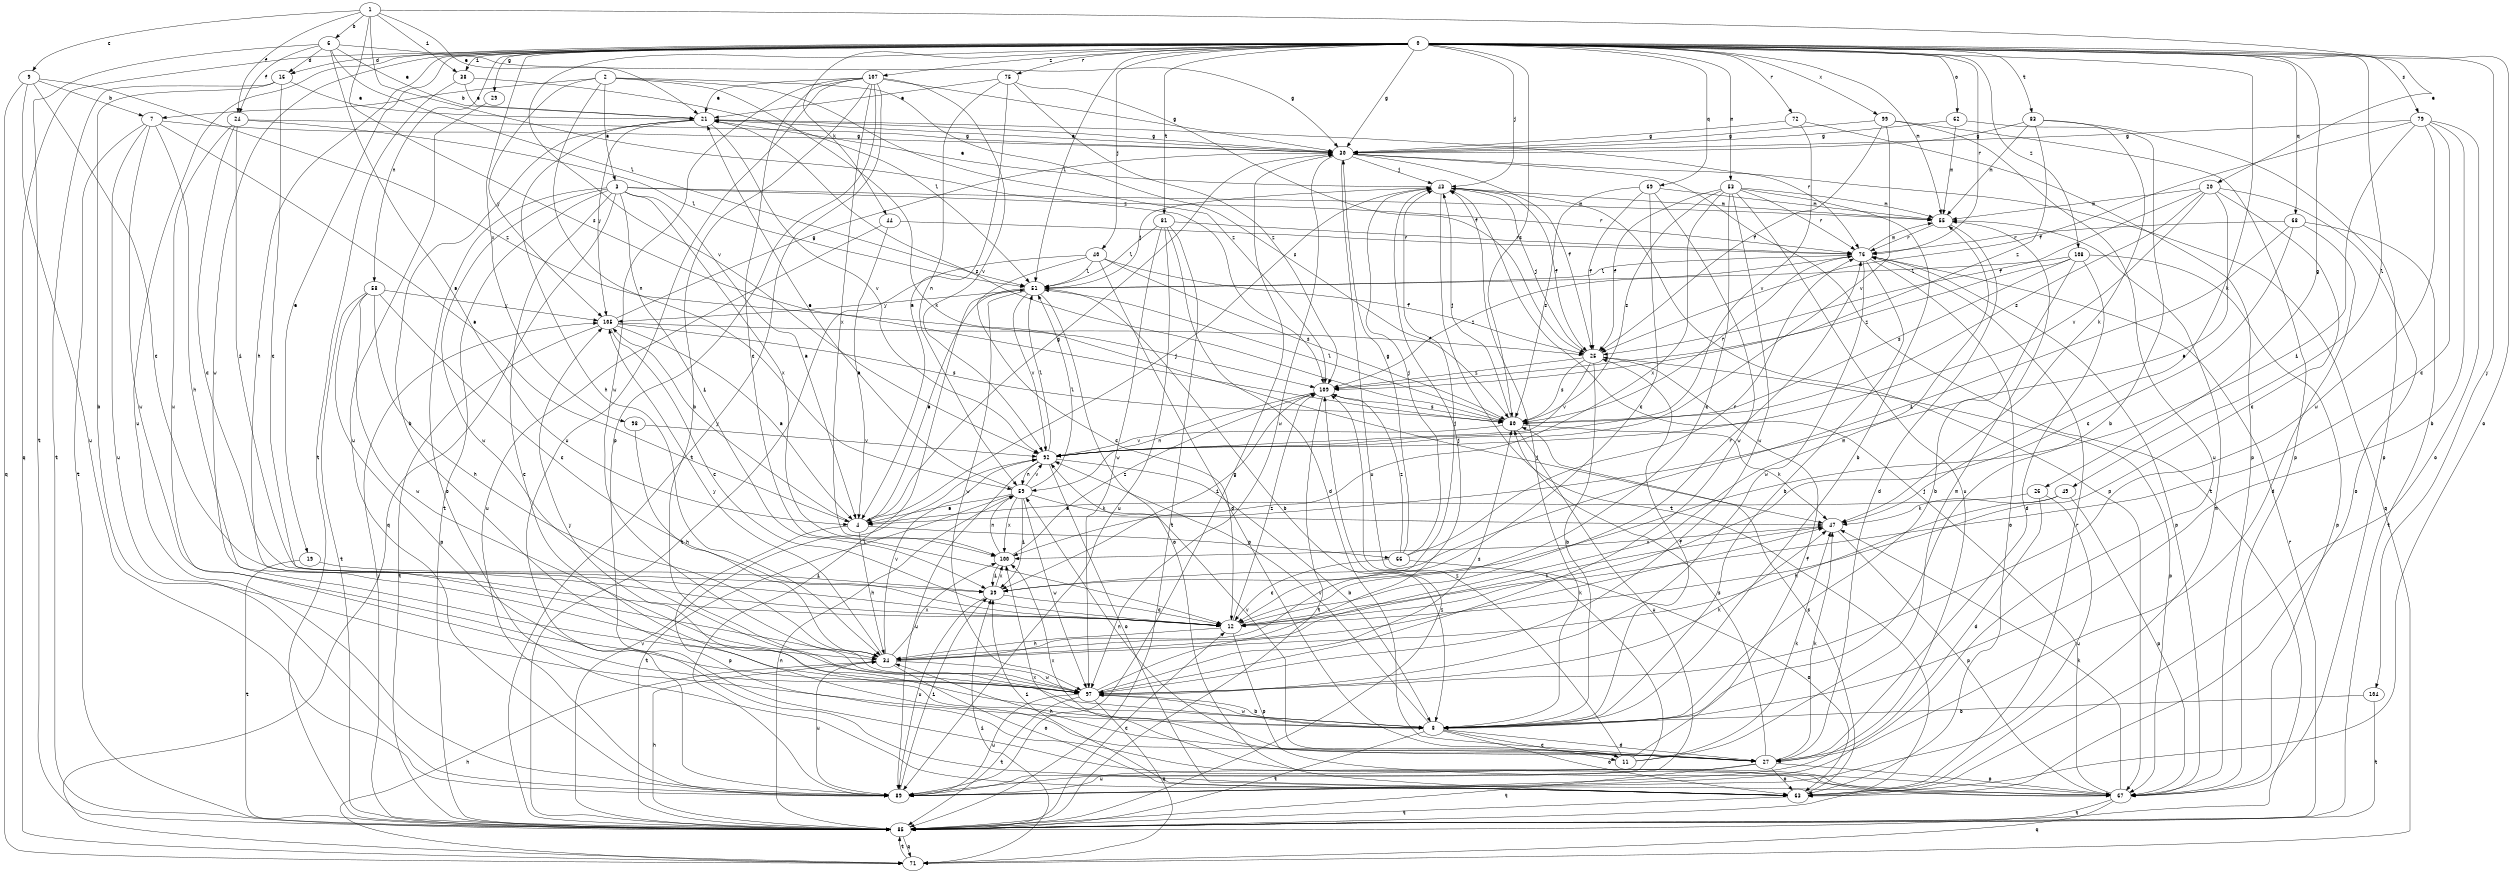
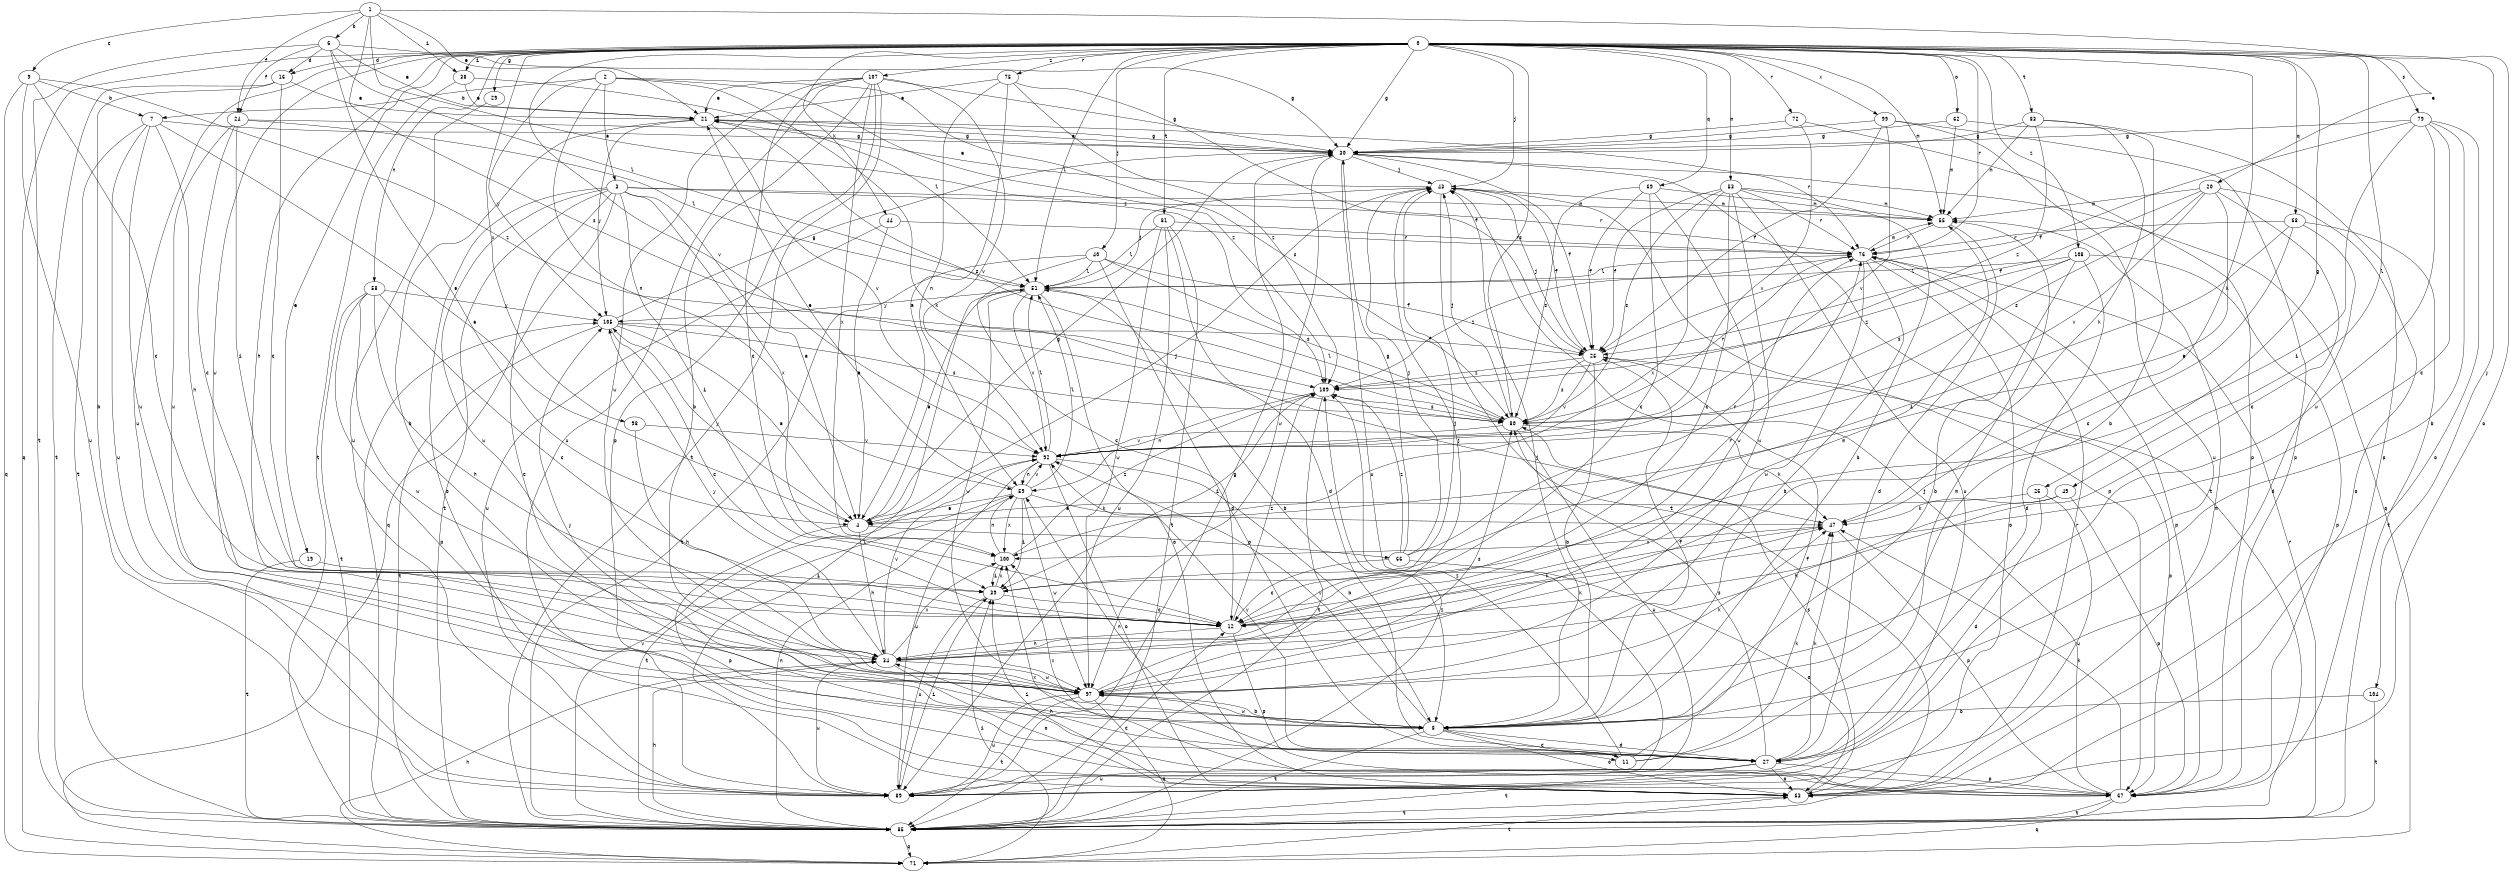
edge "21" -> "34": removed, label "h"
edge "71" -> "85": now "71" -> "63"
